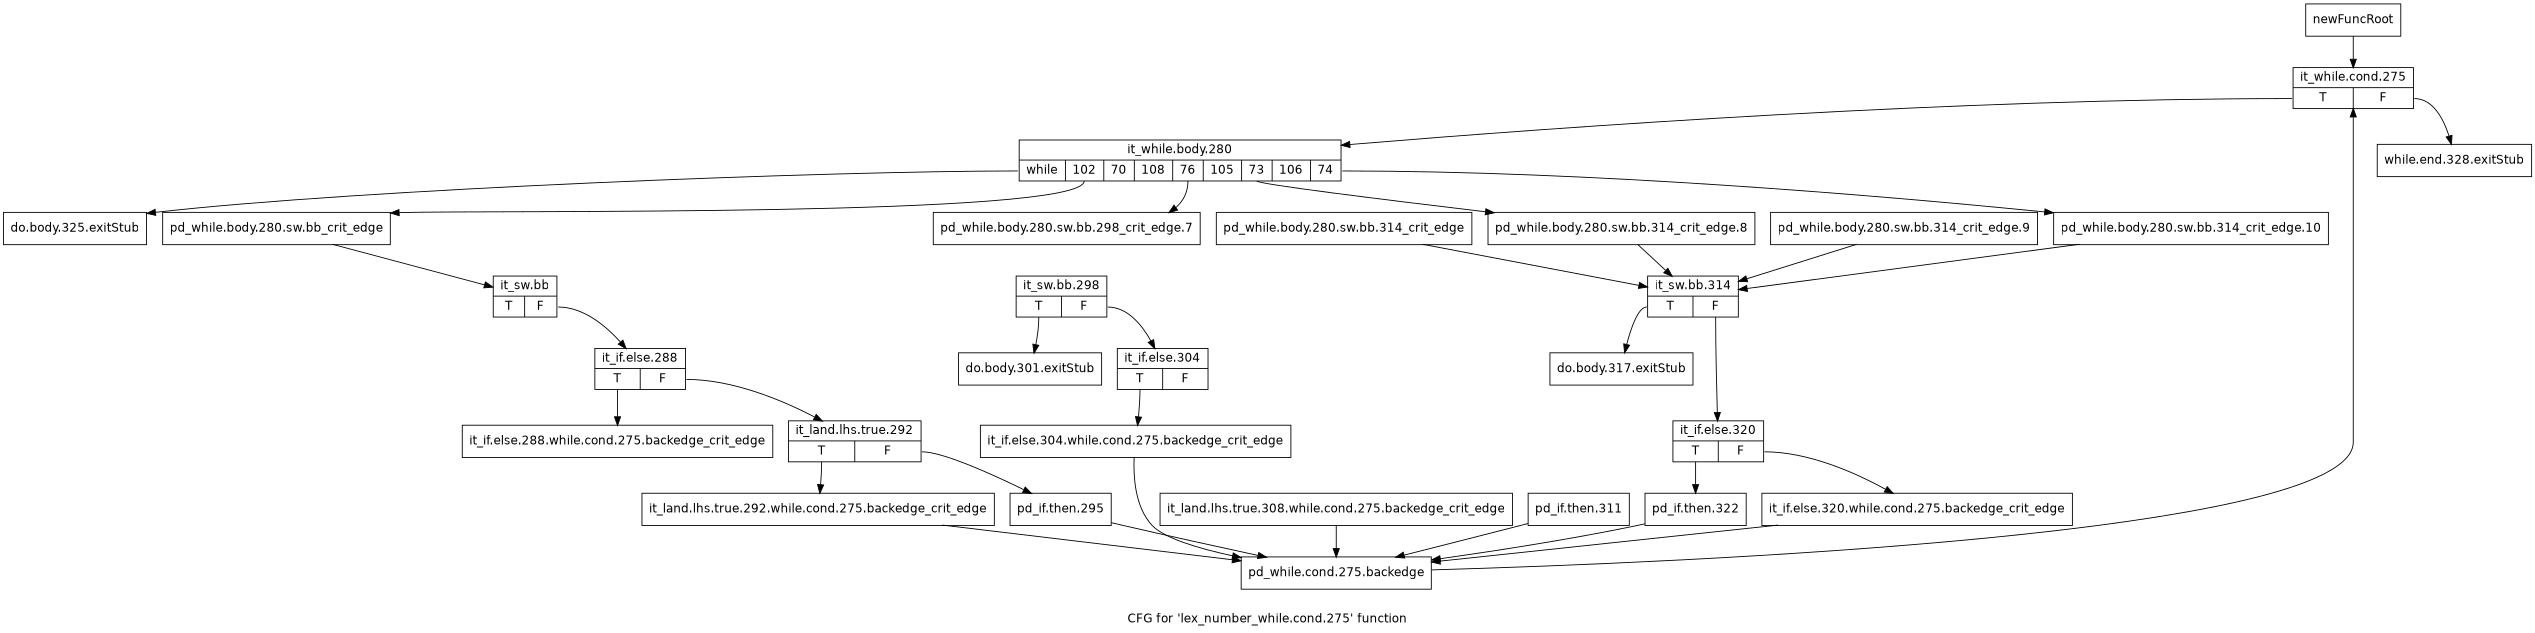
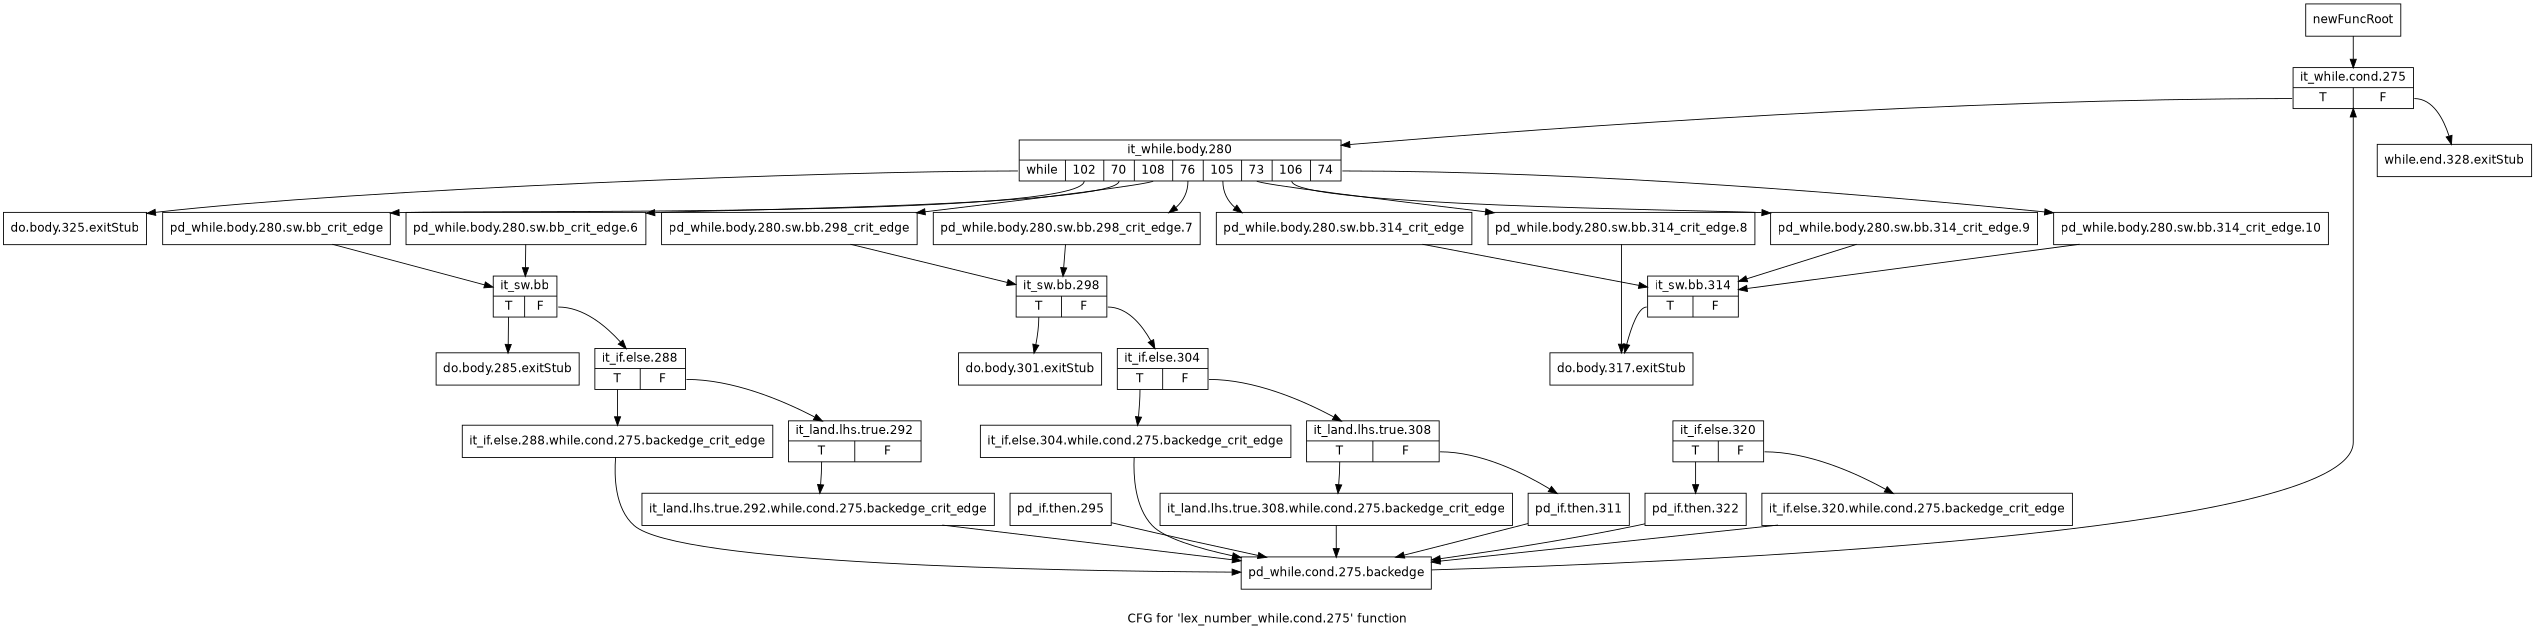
edge "it_while.body.280" -> "pd_while.body.280.sw.bb.314_crit_edge": added
edge "it_while.body.280" -> "pd_while.body.280.sw.bb.314_crit_edge.9": added
node "pd_while.body.280.sw.bb_crit_edge.6": added
node "pd_while.body.280.sw.bb.298_crit_edge": added
edge "pd_while.body.280.sw.bb.298_crit_edge.7" -> "it_sw.bb.298": added
edge "pd_while.body.280.sw.bb.314_crit_edge.8" -> "it_sw.bb.314": now "pd_while.body.280.sw.bb.314_crit_edge.8" -> "do.body.317.exitStub"
edge "it_sw.bb.314" -> "it_if.else.320": removed
node "do.body.285.exitStub": added
node "it_land.lhs.true.308": added
edge "it_land.lhs.true.292" -> "pd_if.then.295": removed
edge "it_if.else.288.while.cond.275.backedge_crit_edge" -> "pd_while.cond.275.backedge": added
